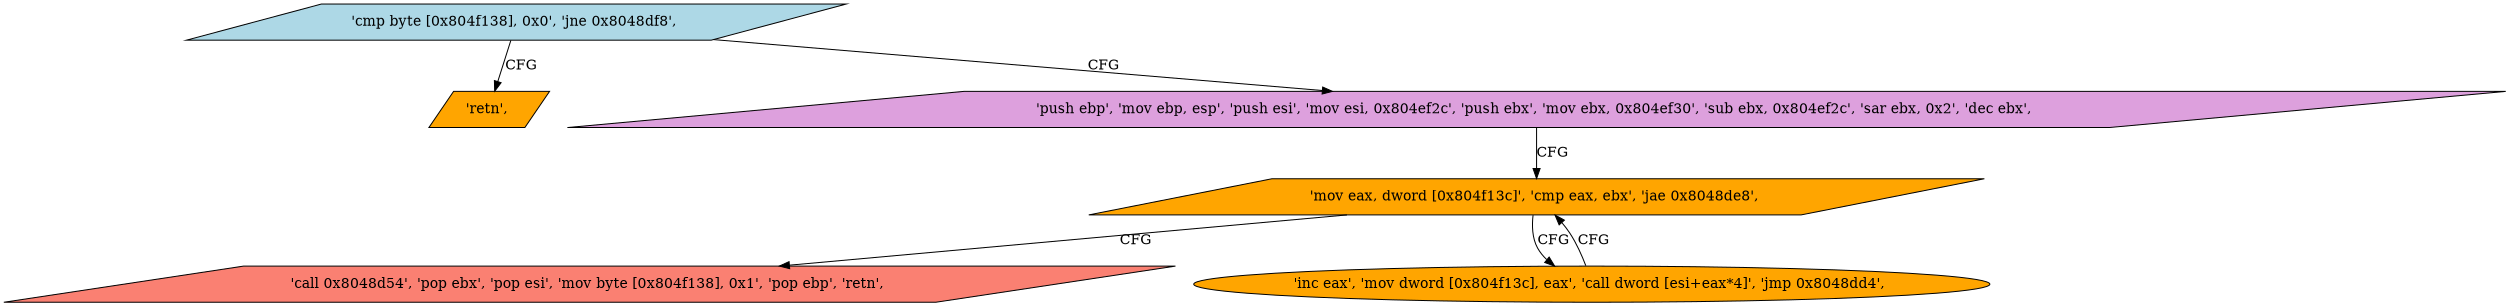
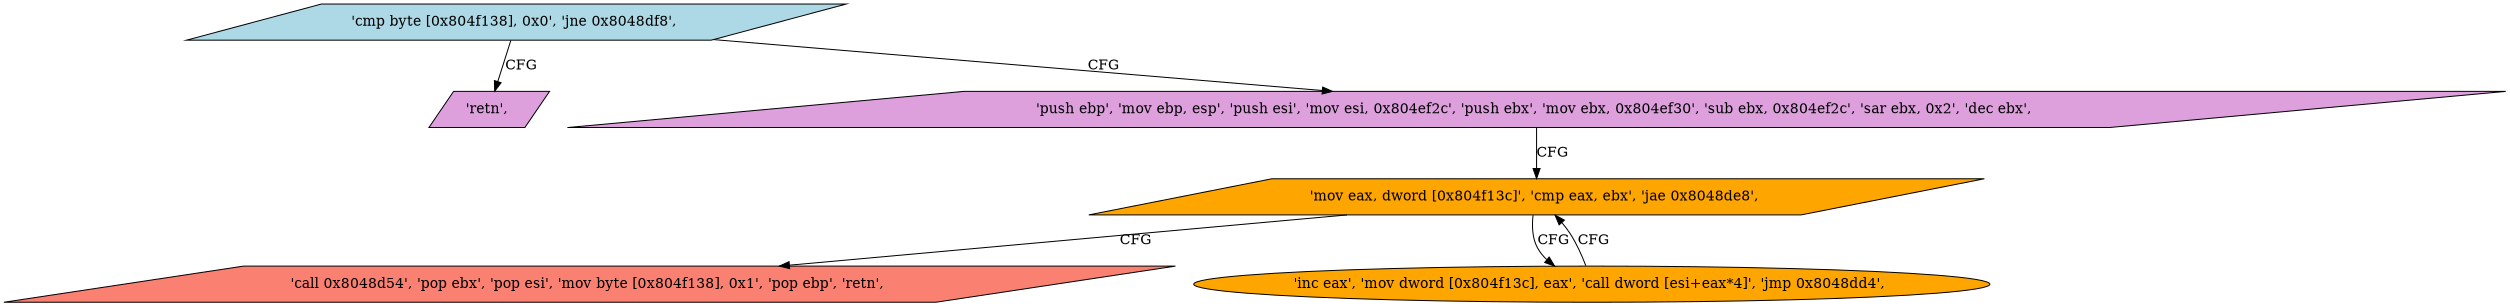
node "'retn',": fillcolor orange -> plum
